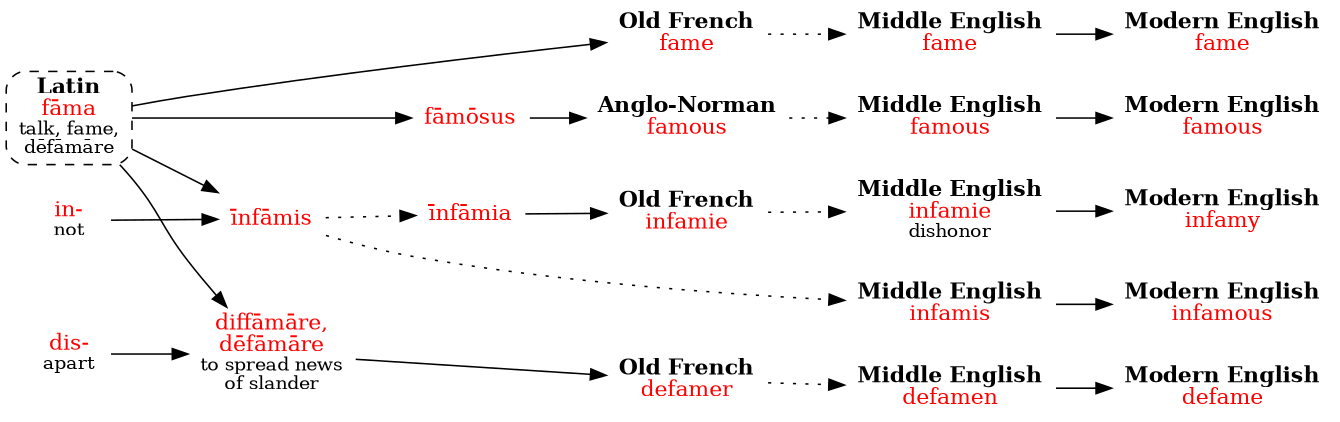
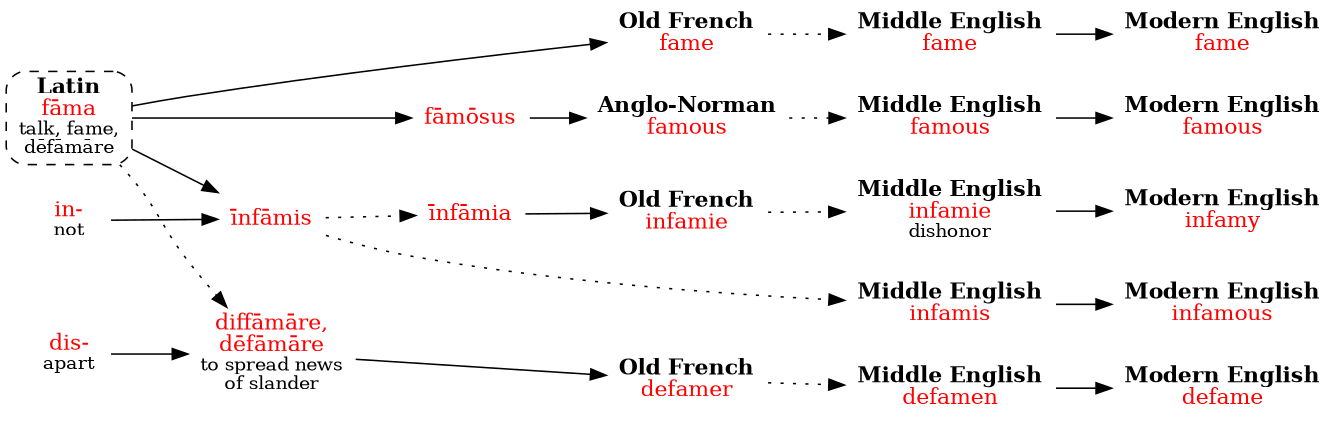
edge "Latin" -> "diffāmāre,": style solid -> dotted
